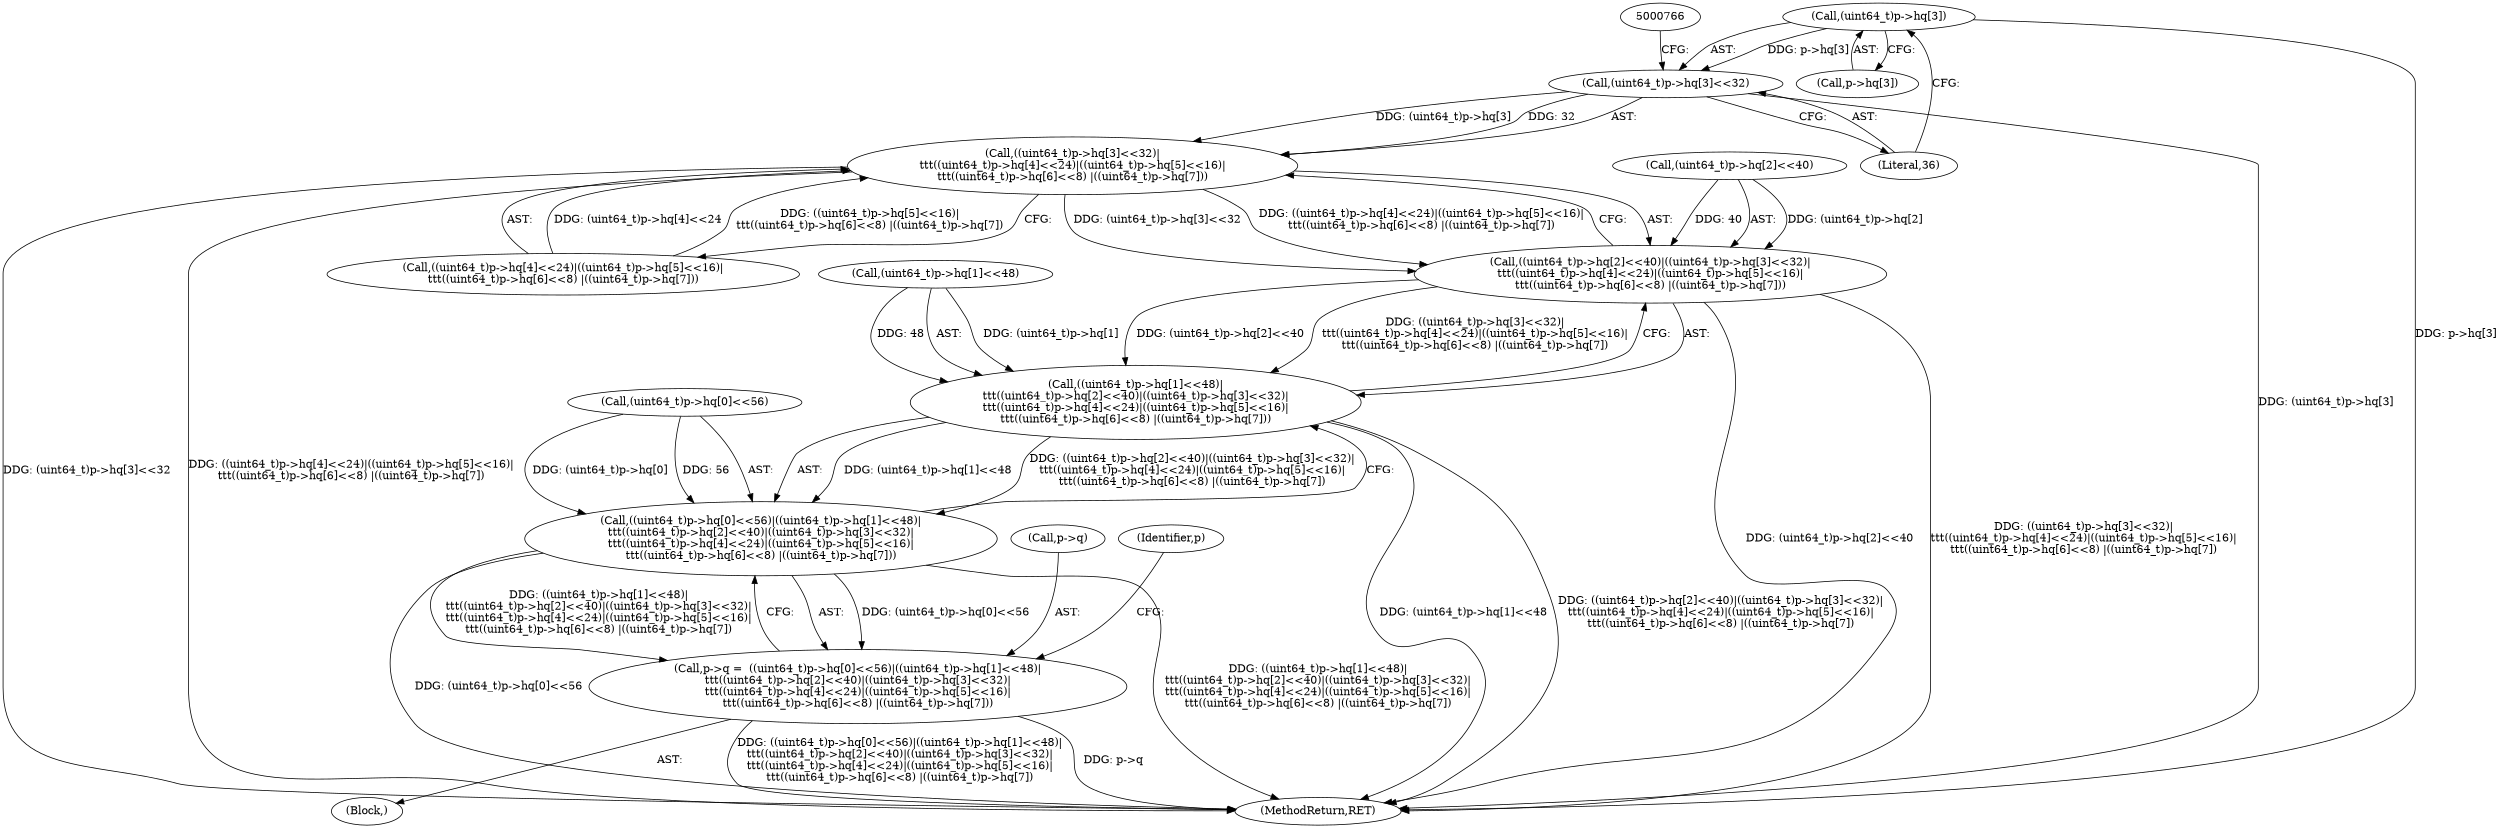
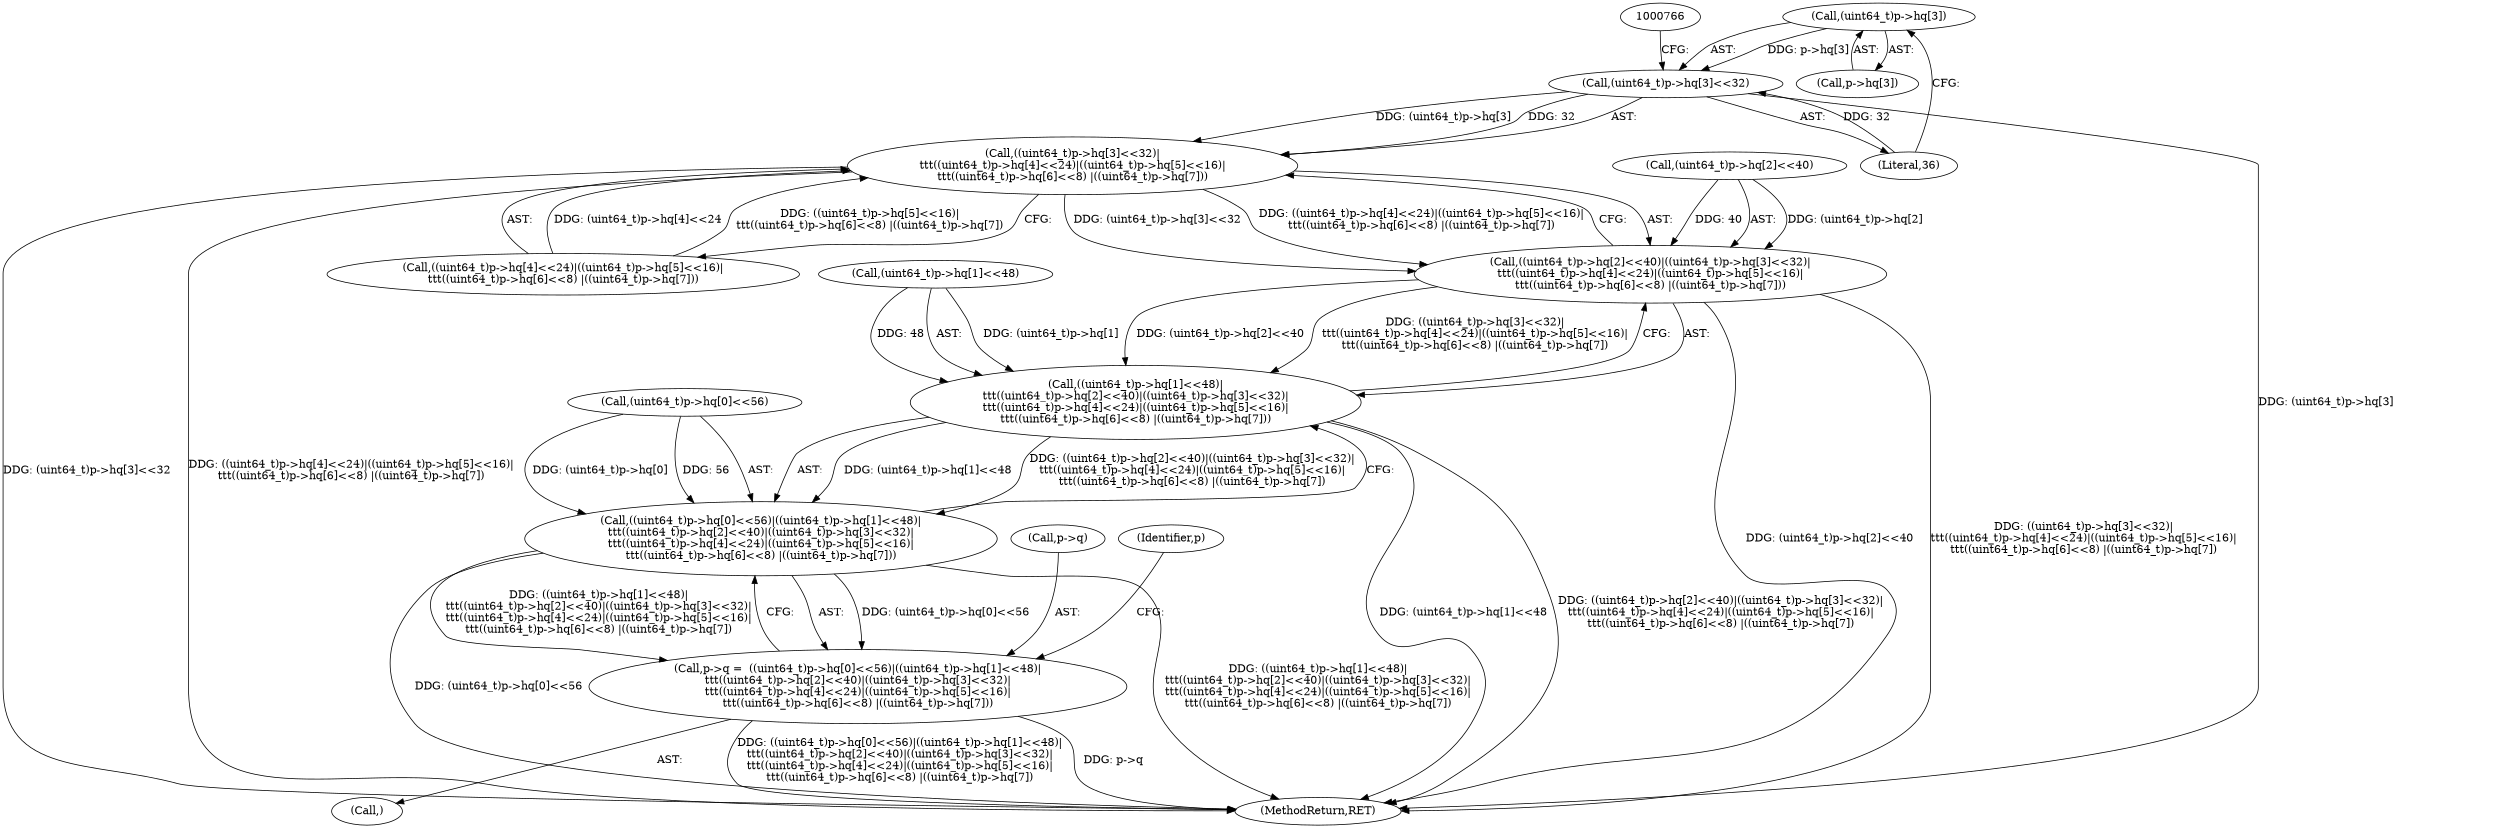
node "5000766": label "5000766" -> "1000766"
edge "(Call,(uint64_t)p->hq[3])" -> "(Call,p->hq[3])": label "CFG: " -> "AST: "
edge "(Call,(uint64_t)p->hq[3]<<32)" -> "(Literal,36)": label "CFG: " -> "AST: "
edge "(Literal,36)" -> "(Call,(uint64_t)p->hq[3]<<32)": label "AST: " -> "DDG: 32"
edge "(Call,(uint64_t)p->hq[3])" -> "(MethodReturn,RET)": removed, label "DDG: p->hq[3]"
node "(Block,)": label "(Block,)" -> "(Call,)"
